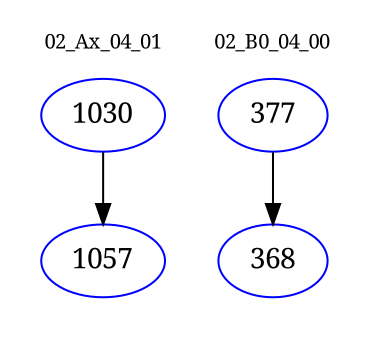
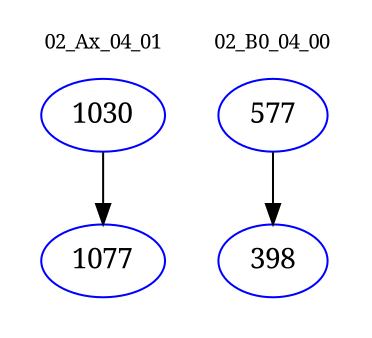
node "377": label "377" -> "577"
node "1057": label "1057" -> "1077"
node "368": label "368" -> "398"
